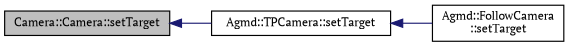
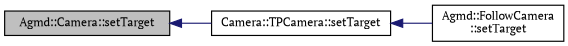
node "Camera::Camera::setTarget": label "Camera::Camera::setTarget" -> "Agmd::Camera::setTarget"
node "Agmd::TPCamera::setTarget": label "Agmd::TPCamera::setTarget" -> "Camera::TPCamera::setTarget"
